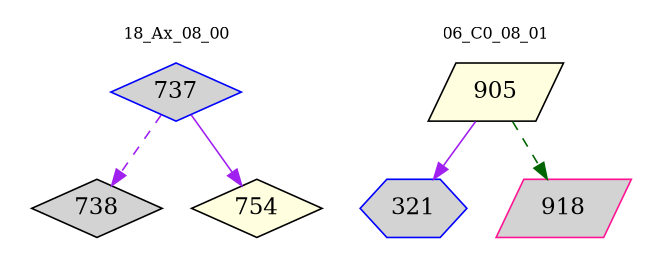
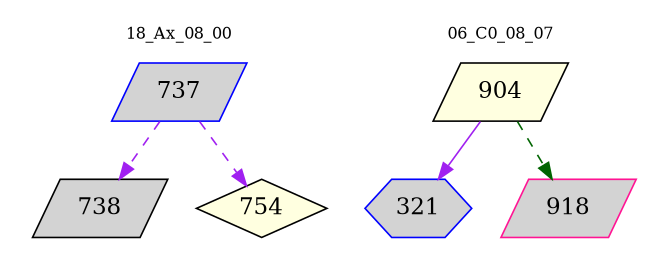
cluster "06_C0_08_01": label "06_C0_08_01" -> "06_C0_08_07"
node "737": shape diamond -> parallelogram
node "905": label "905" -> "904"
edge "737" -> "754": style solid -> dashed
node "738": shape diamond -> parallelogram
